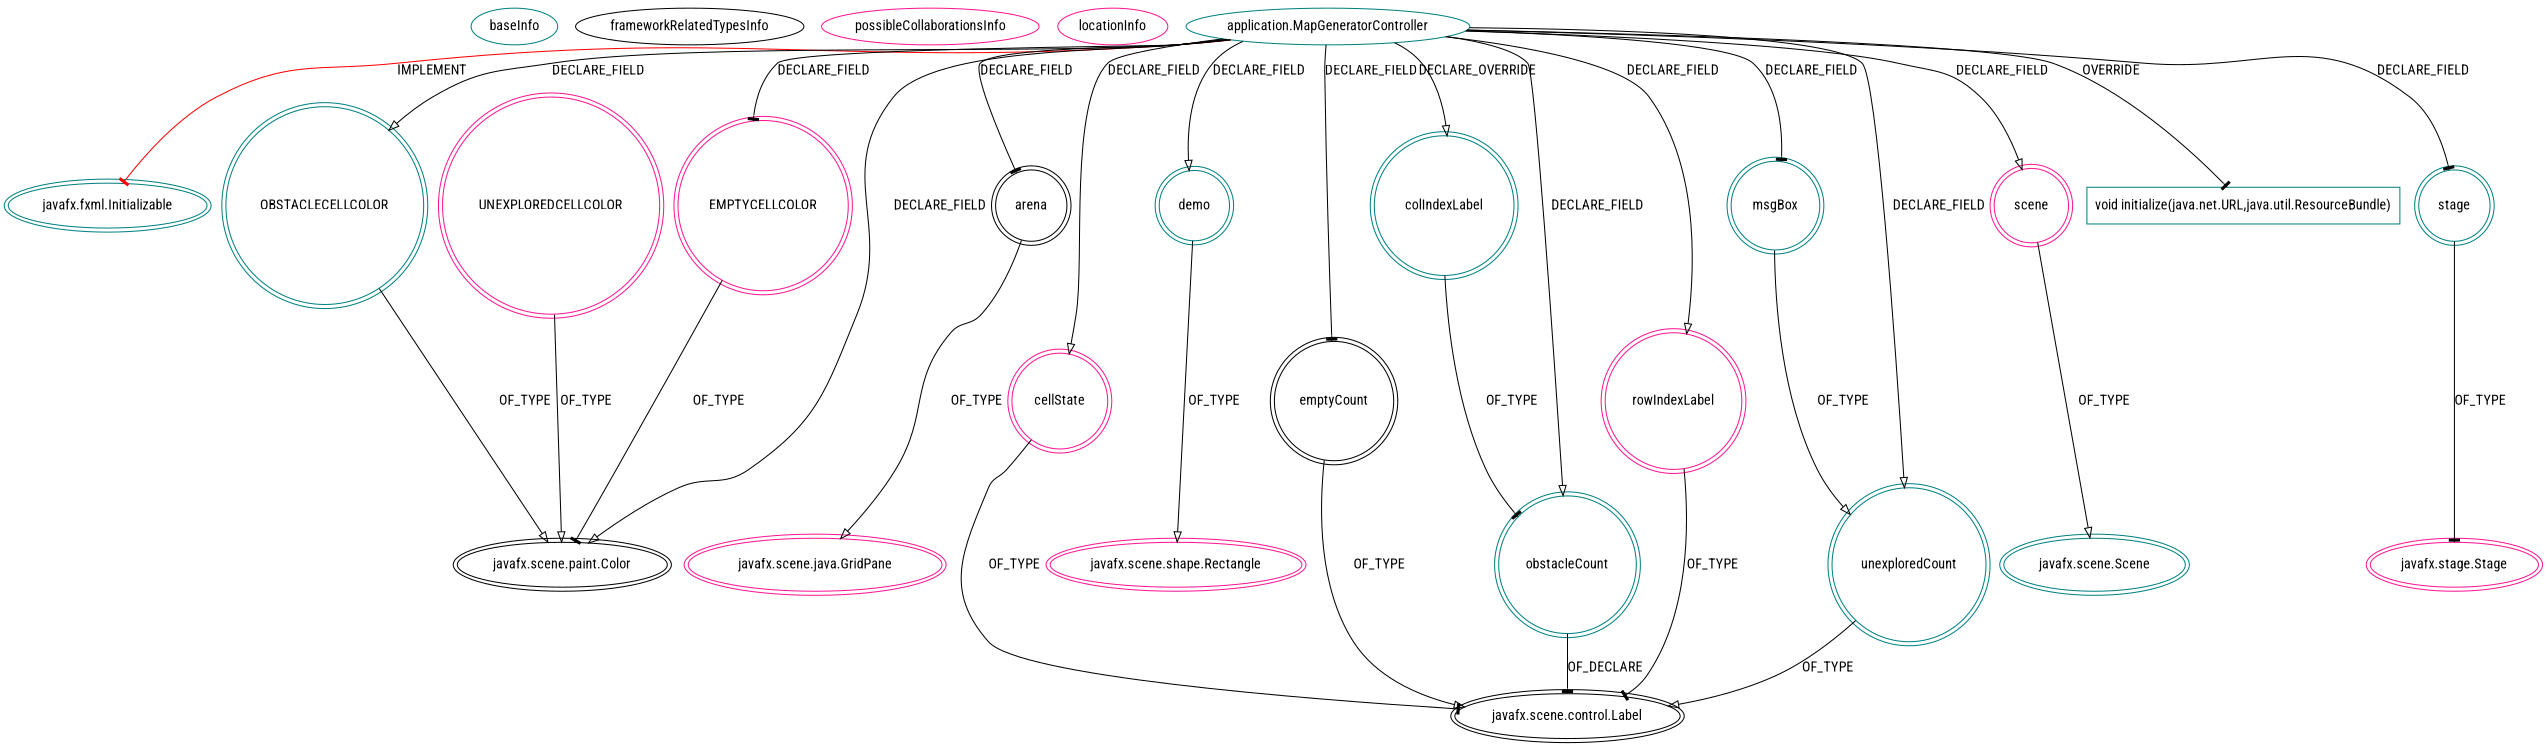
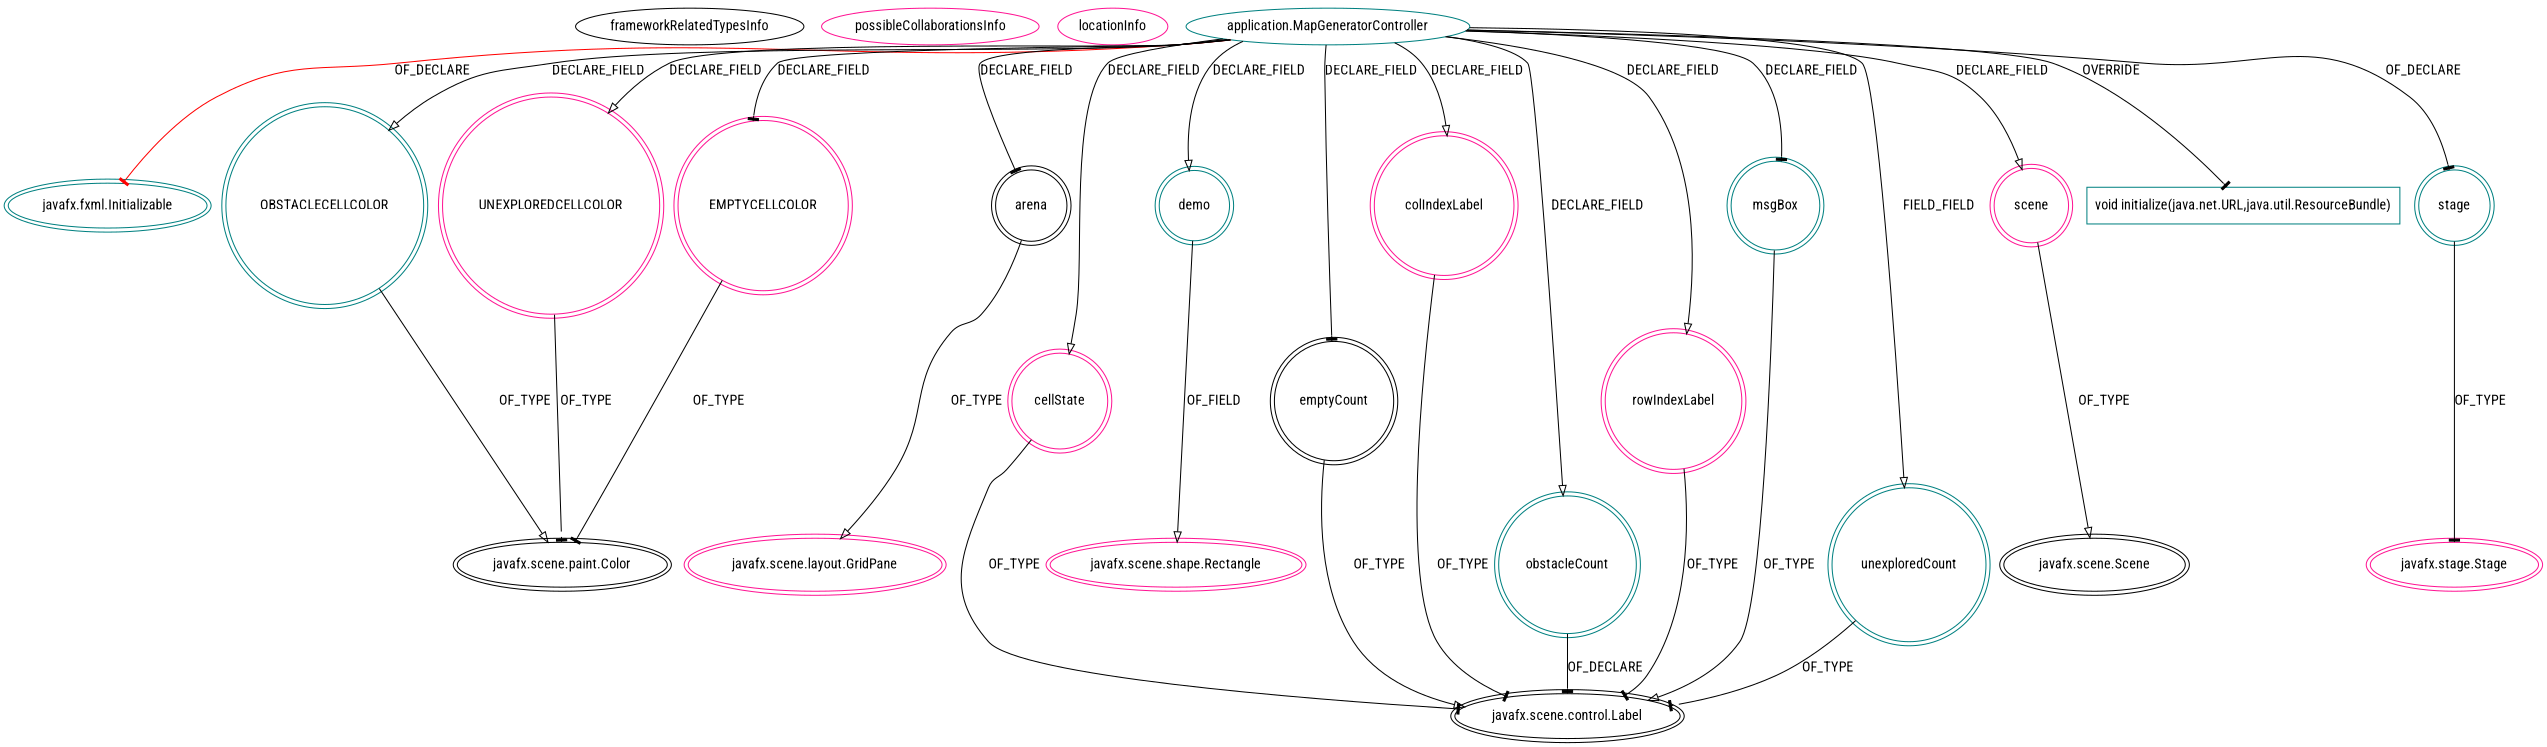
node "baseInfo": removed
edge "application.MapGeneratorController" -> "javafx.fxml.Initializable": label "IMPLEMENT" -> "OF_DECLARE"
edge "application.MapGeneratorController" -> "colIndexLabel": label "DECLARE_OVERRIDE" -> "DECLARE_FIELD"
edge "application.MapGeneratorController" -> "stage": label "DECLARE_FIELD" -> "OF_DECLARE"
node "colIndexLabel": color teal -> deeppink
edge "application.MapGeneratorController" -> "unexploredCount": label "DECLARE_FIELD" -> "FIELD_FIELD"
edge "application.MapGeneratorController" -> "javafx.scene.paint.Color": now "application.MapGeneratorController" -> "UNEXPLOREDCELLCOLOR"
edge "msgBox" -> "unexploredCount": now "msgBox" -> "javafx.scene.control.Label"
edge "colIndexLabel" -> "obstacleCount": now "colIndexLabel" -> "javafx.scene.control.Label"
edge "demo" -> "javafx.scene.shape.Rectangle": label "OF_TYPE" -> "OF_FIELD"
edge "UNEXPLOREDCELLCOLOR" -> "javafx.scene.paint.Color": arrowhead onormal -> tee
node "javafx.scene.java.GridPane": label "javafx.scene.java.GridPane" -> "javafx.scene.layout.GridPane"
node "javafx.scene.Scene": color teal -> black
edge "unexploredCount" -> "javafx.scene.control.Label": arrowhead onormal -> tee
